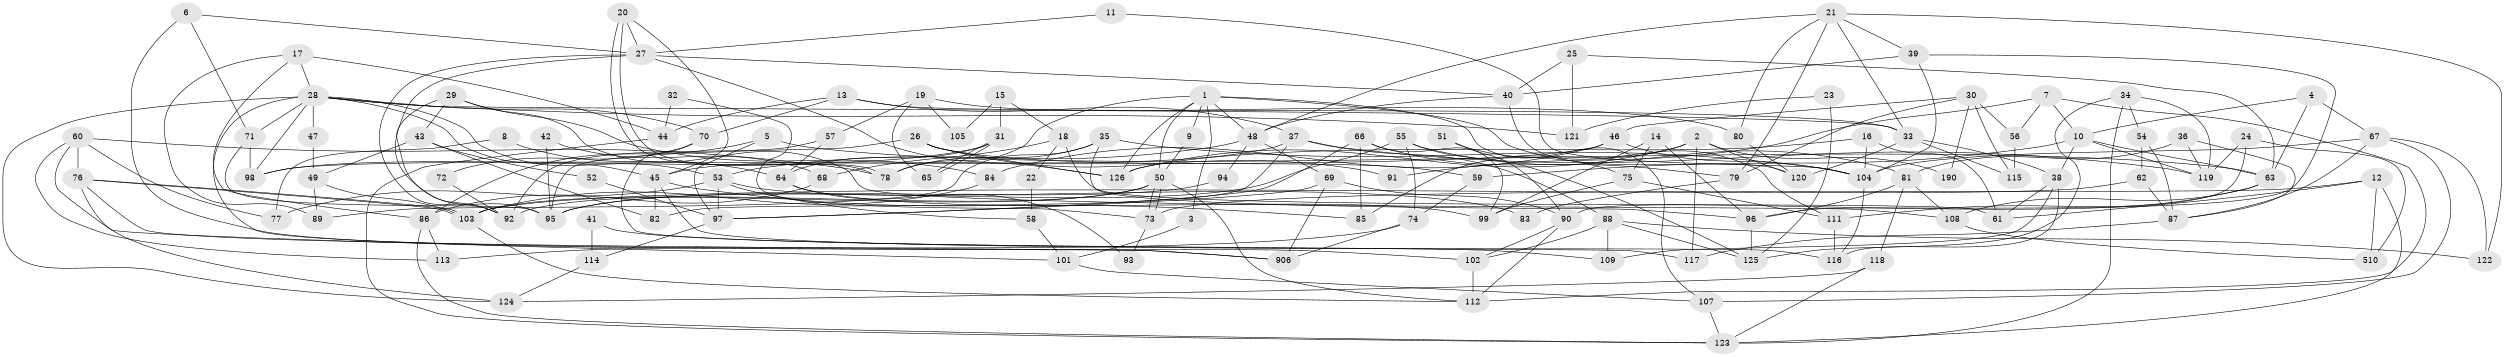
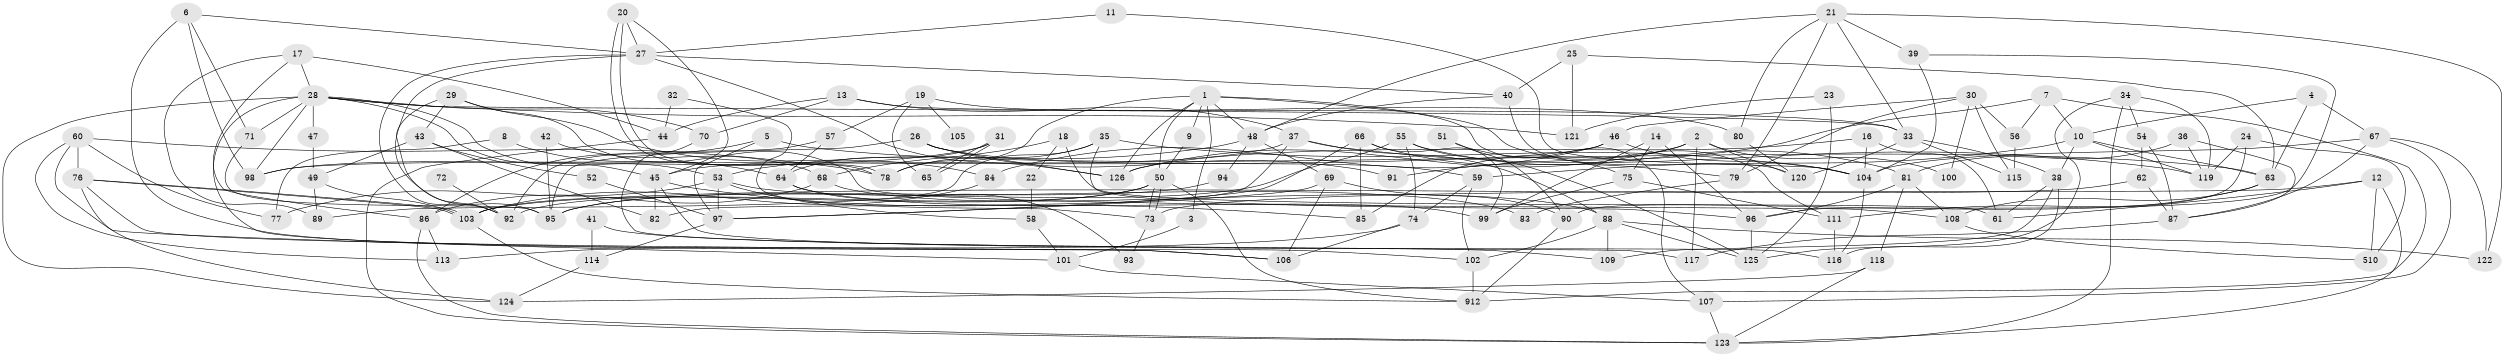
edge "39" -- "40": removed
node "15": removed
edge "71" -- "98": now "6" -- "98"
edge "70" -- "72": removed
node "190": label "190" -> "100"
edge "68" -- "88": added
edge "90" -- "102": now "59" -- "102"
node "906": label "906" -> "106"
node "112": label "112" -> "912"
